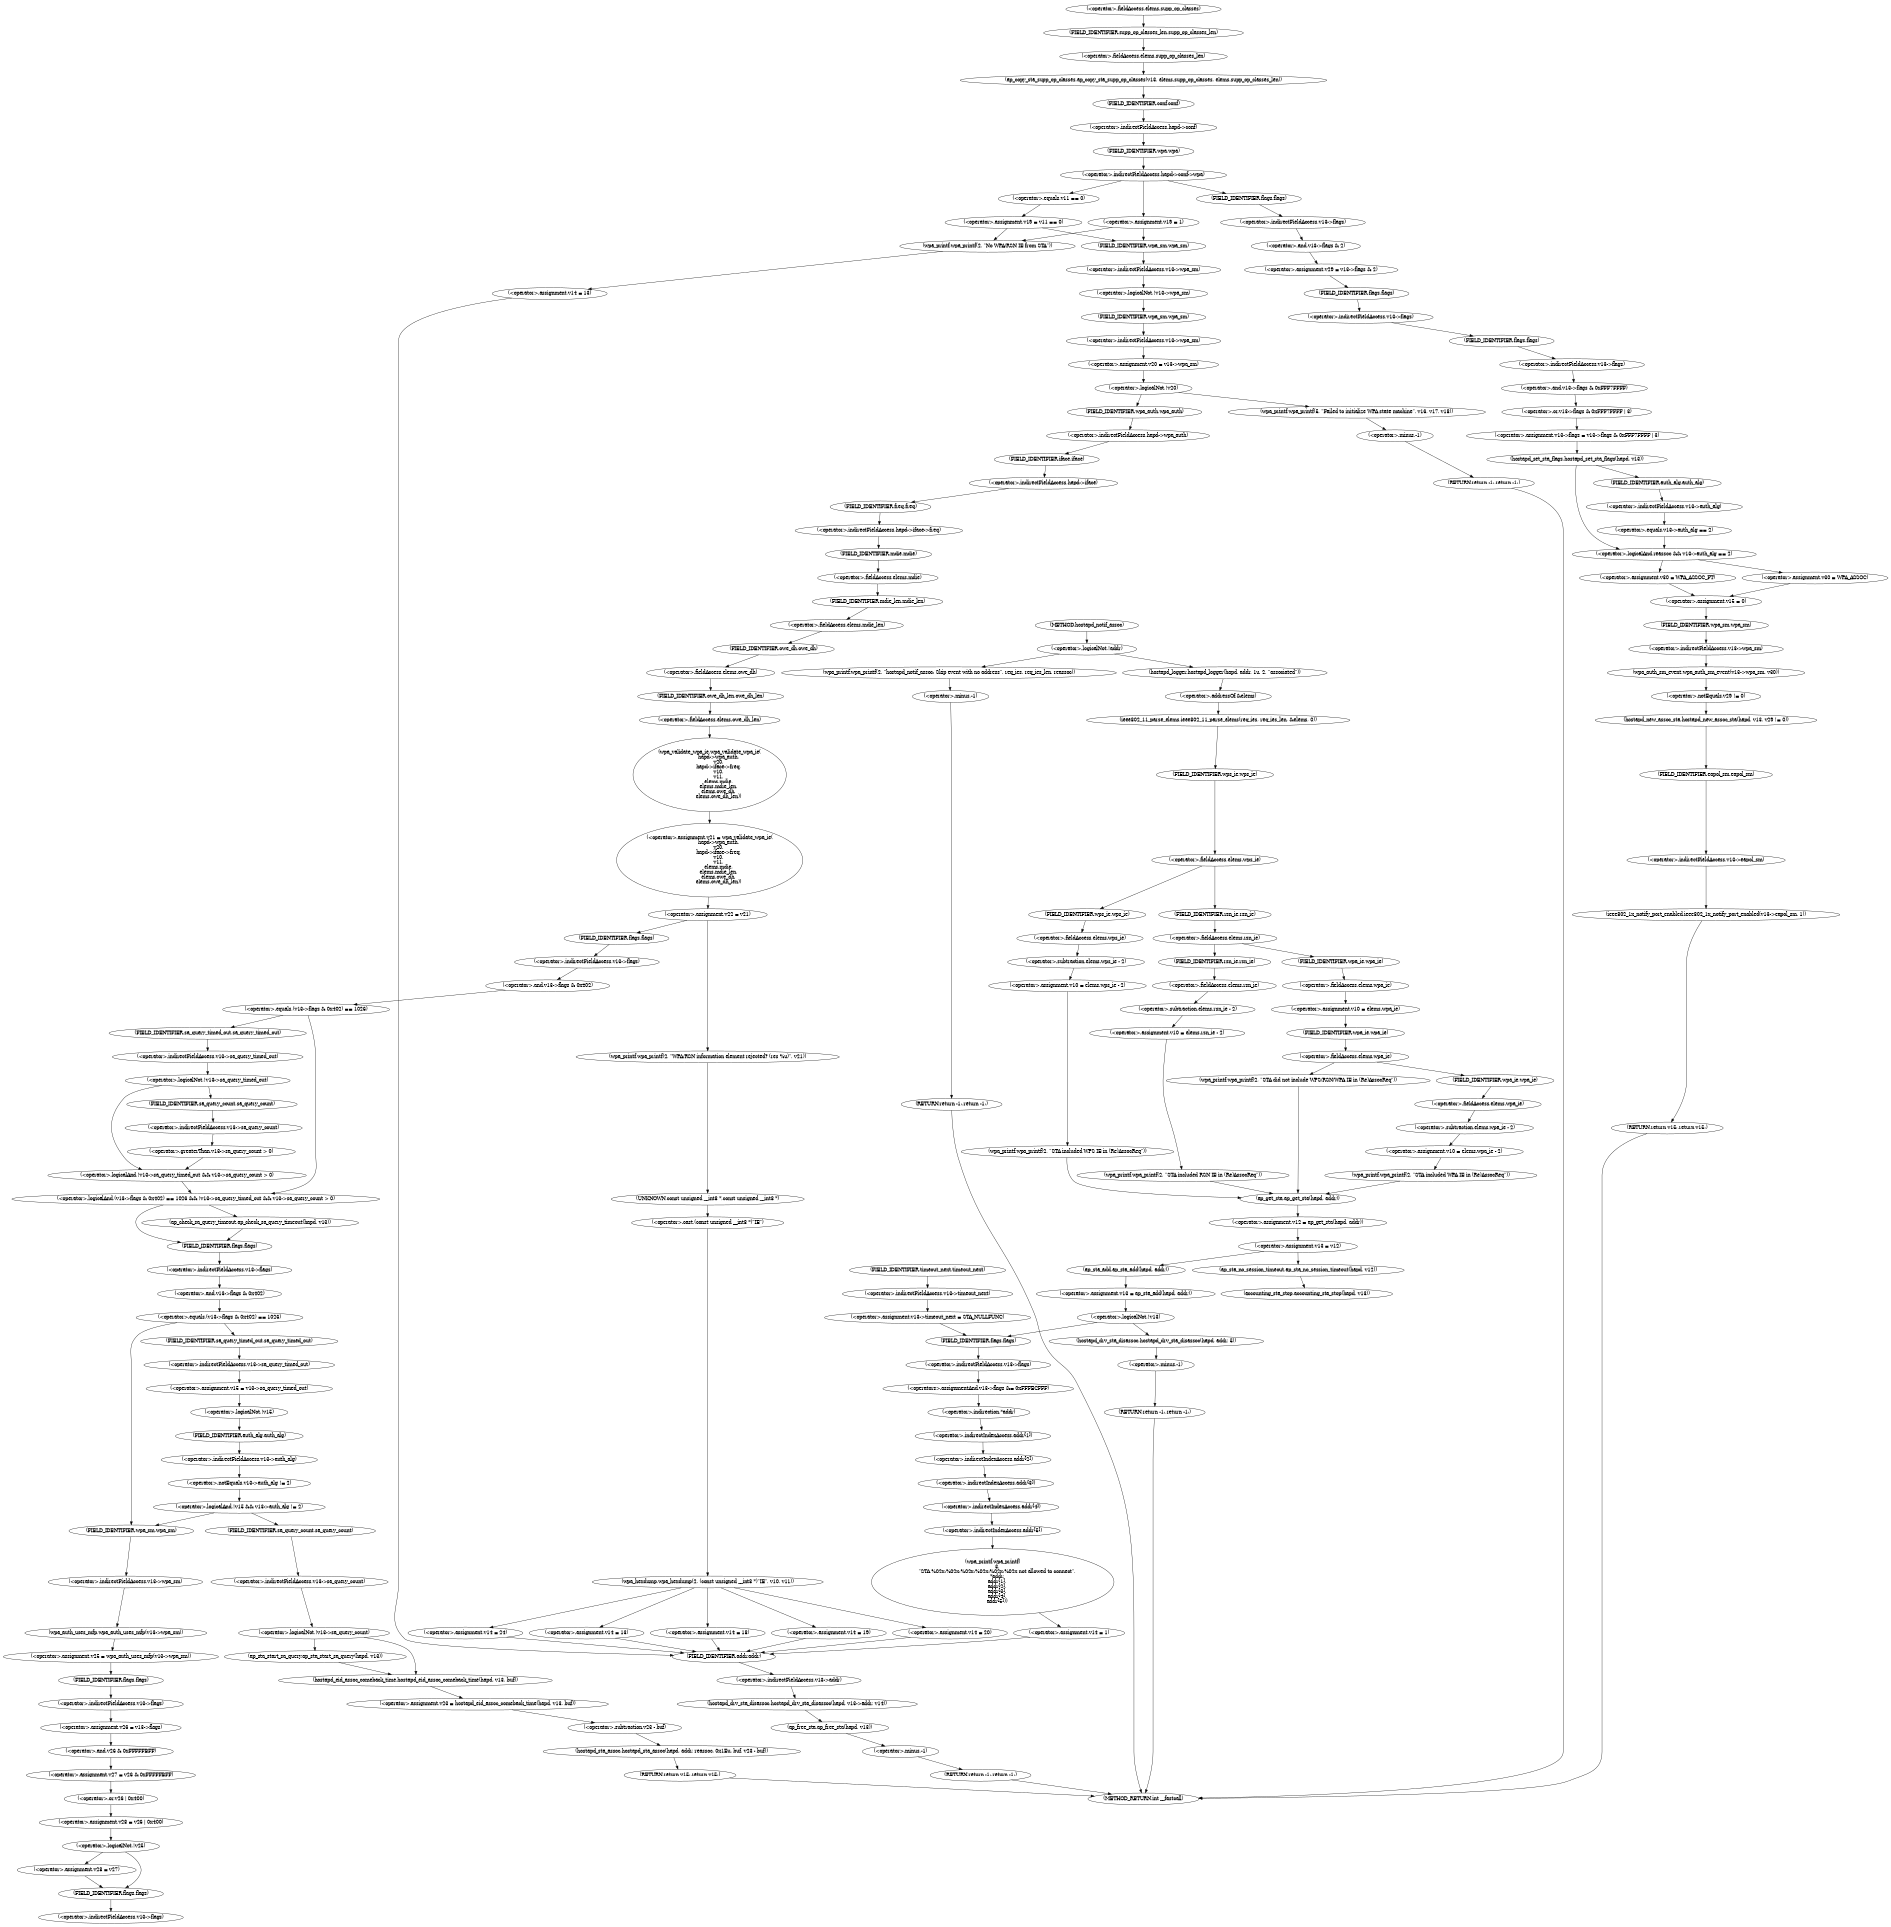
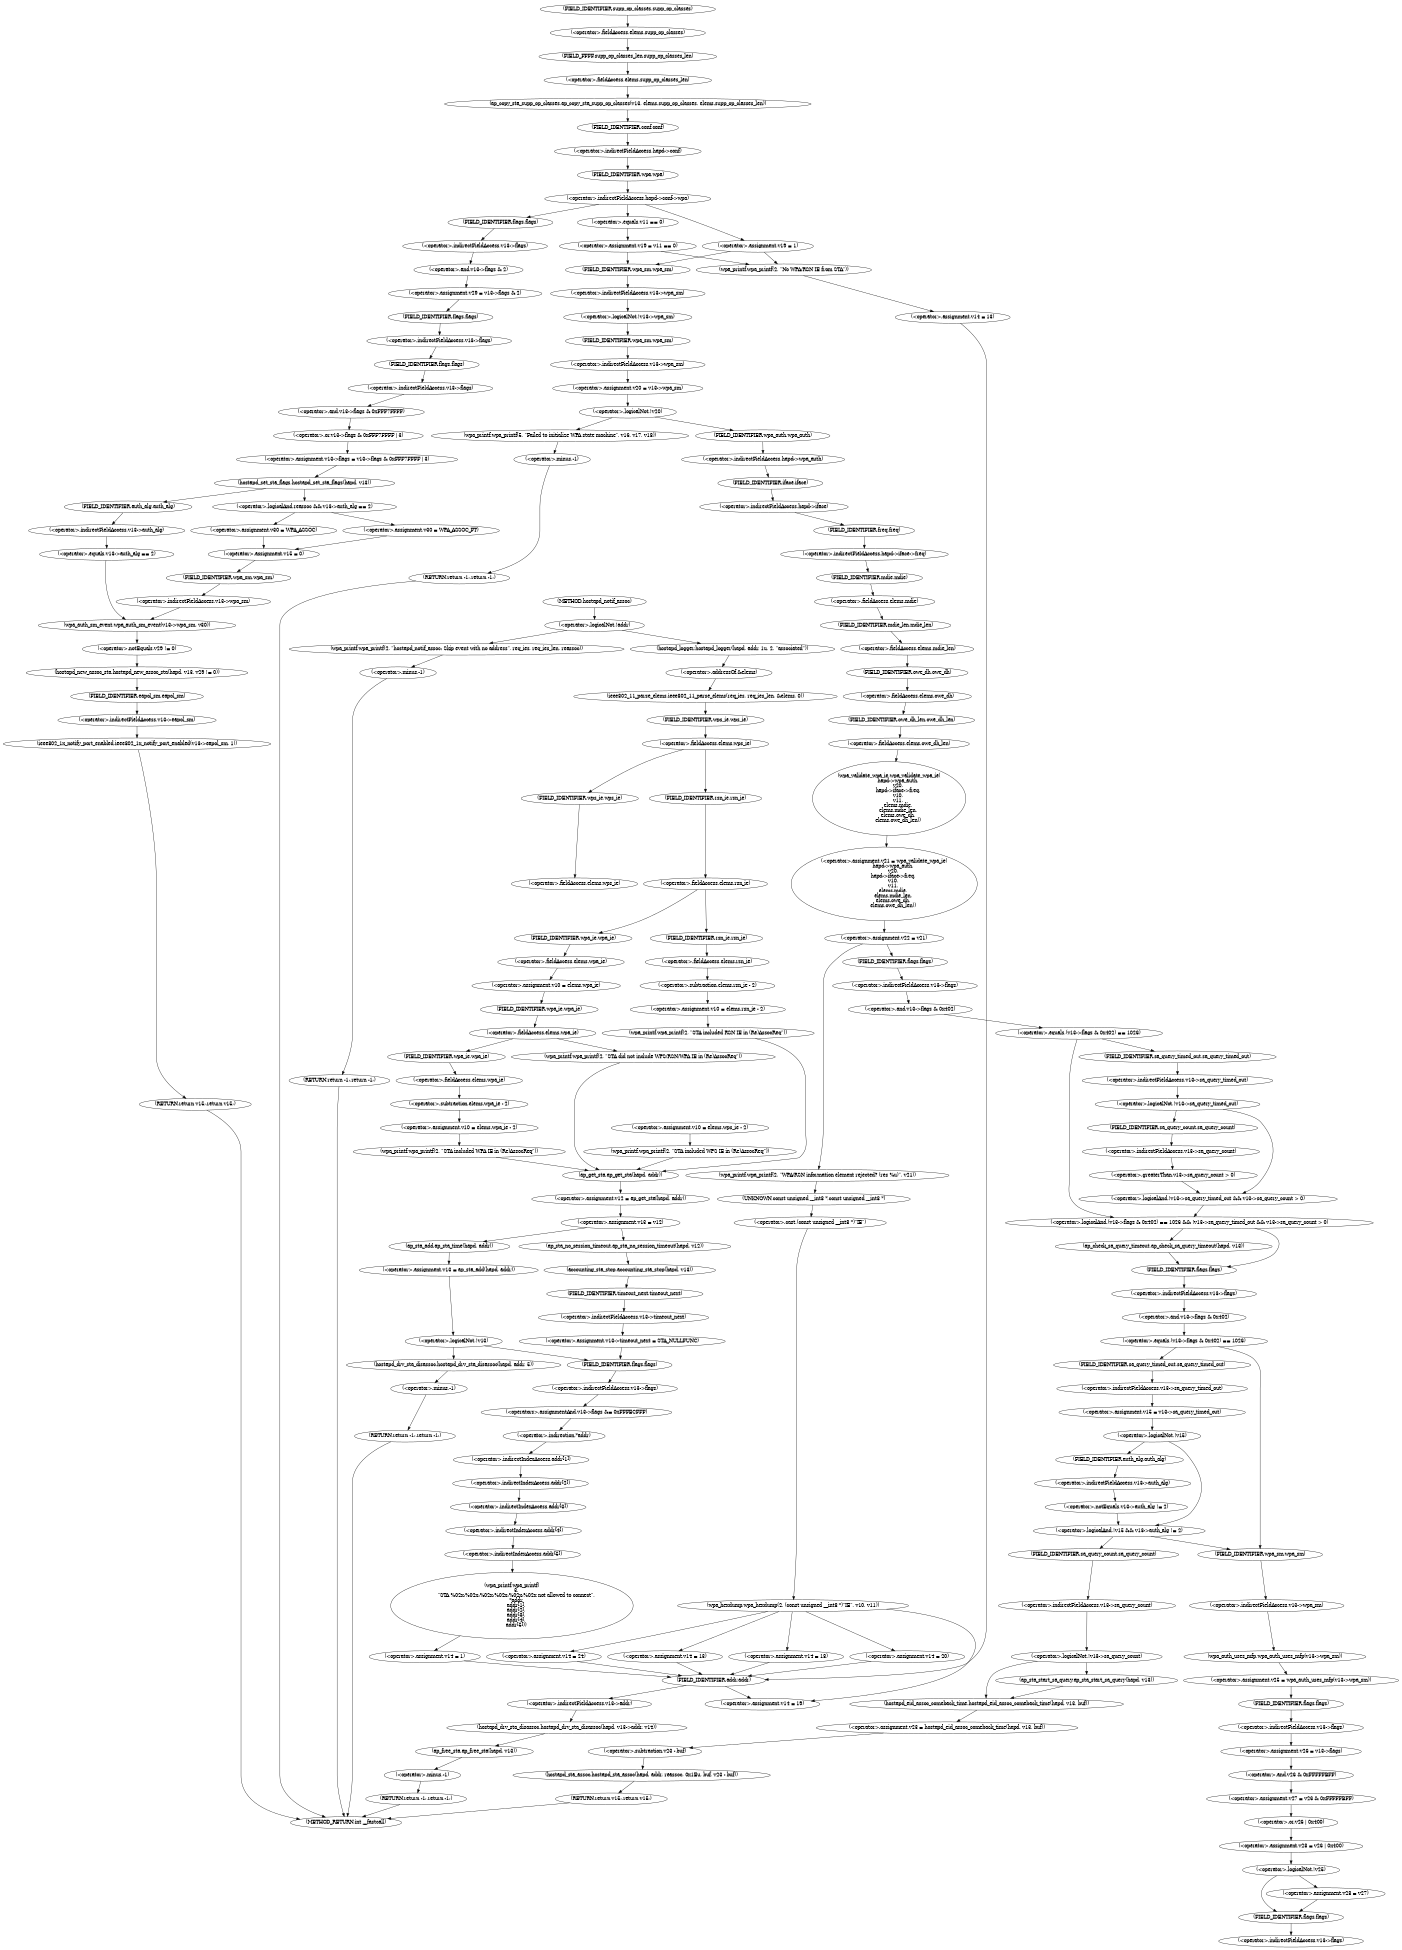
node "(FIELD_IDENTIFIER,supp_op_classes,supp_op_classes)": added
node "(FIELD_IDENTIFIER,supp_op_classes_len,supp_op_classes_len)": label "(FIELD_IDENTIFIER,supp_op_classes_len,supp_op_classes_len)" -> "(FIELD_FFFF,supp_op_classes_len,supp_op_classes_len)"
edge "(<operator>.equals,v13->auth_alg == 2)" -> "(<operator>.logicalAnd,reassoc && v13->auth_alg == 2)": now "(<operator>.equals,v13->auth_alg == 2)" -> "(wpa_auth_sm_event,wpa_auth_sm_event(v13->wpa_sm, v30))"
node "(<operator>.subtraction,elems.wps_ie - 2)": removed
node "(ap_sta_add,ap_sta_add(hapd, addr))": label "(ap_sta_add,ap_sta_add(hapd, addr))" -> "(ap_sta_add,ap_sta_time(hapd, addr))"
edge "(accounting_sta_stop,accounting_sta_stop(hapd, v13))" -> "(FIELD_IDENTIFIER,timeout_next,timeout_next)": added
edge "(<operator>.logicalNot,!v15)" -> "(<operator>.logicalAnd,!v15 && v13->auth_alg != 2)": added
edge "(<operator>.assignment,v14 = 19)" -> "(FIELD_IDENTIFIER,addr,addr)": reversed
